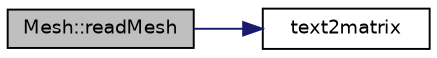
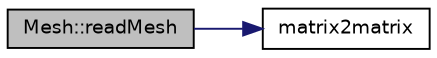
node "text2matrix": label "text2matrix" -> "matrix2matrix"
